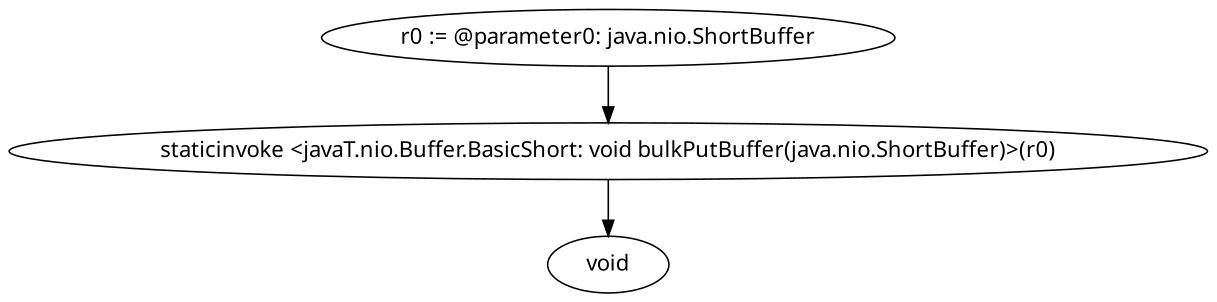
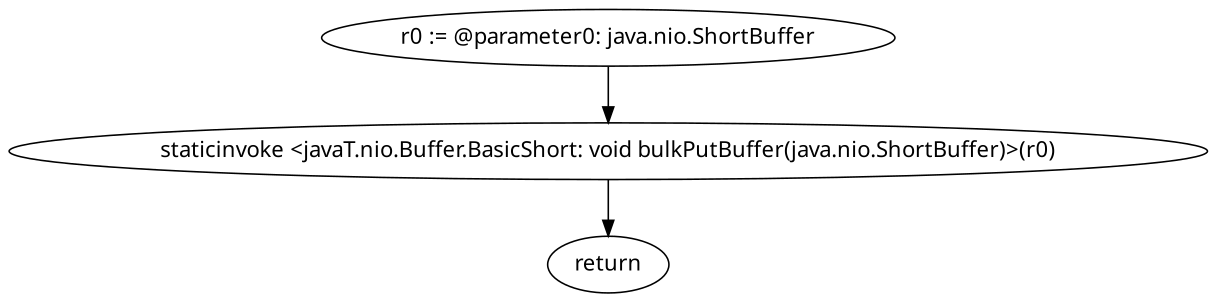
node "void": label "void" -> "return"
